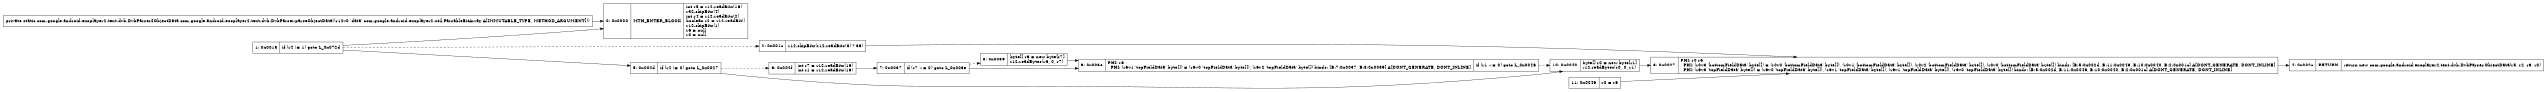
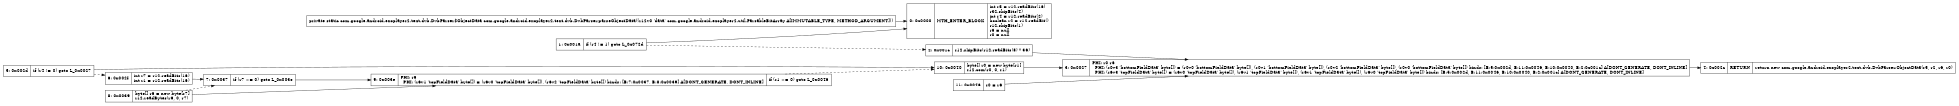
edge "1: 0x001a" -> "5: 0x002d": removed
edge "7: 0x0037" -> "8: 0x0039": reversed
node "10: 0x0040": text "r12.readBytes(r0, 0, r1)" -> "r12.com(r0, 0, r1)"
